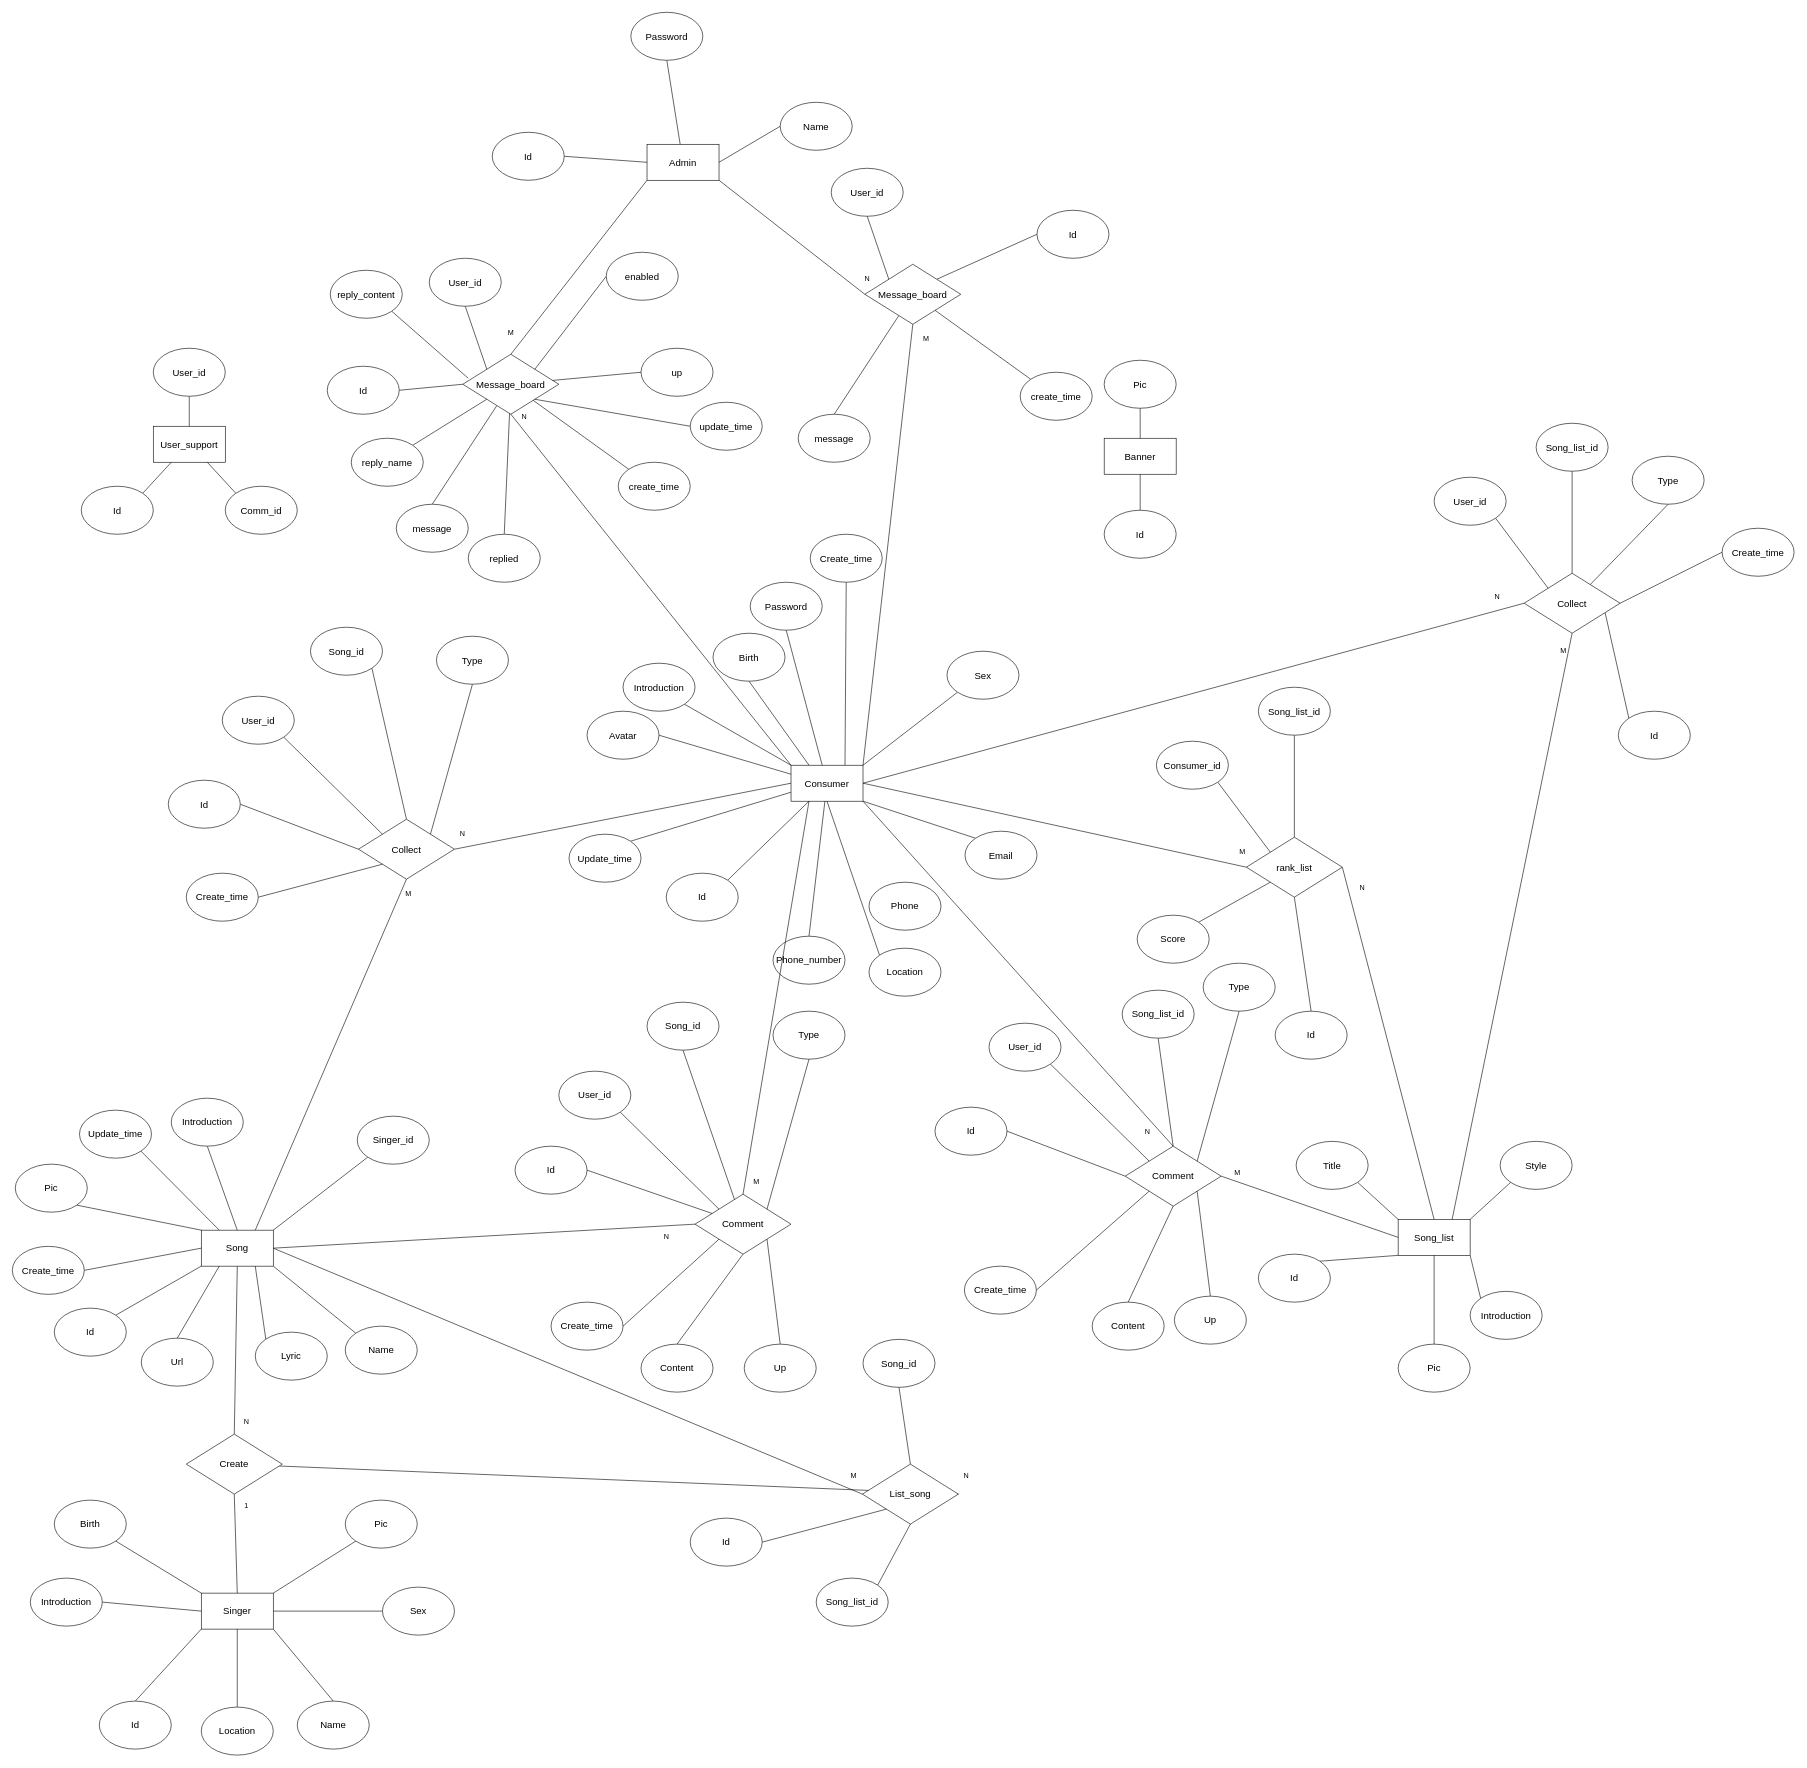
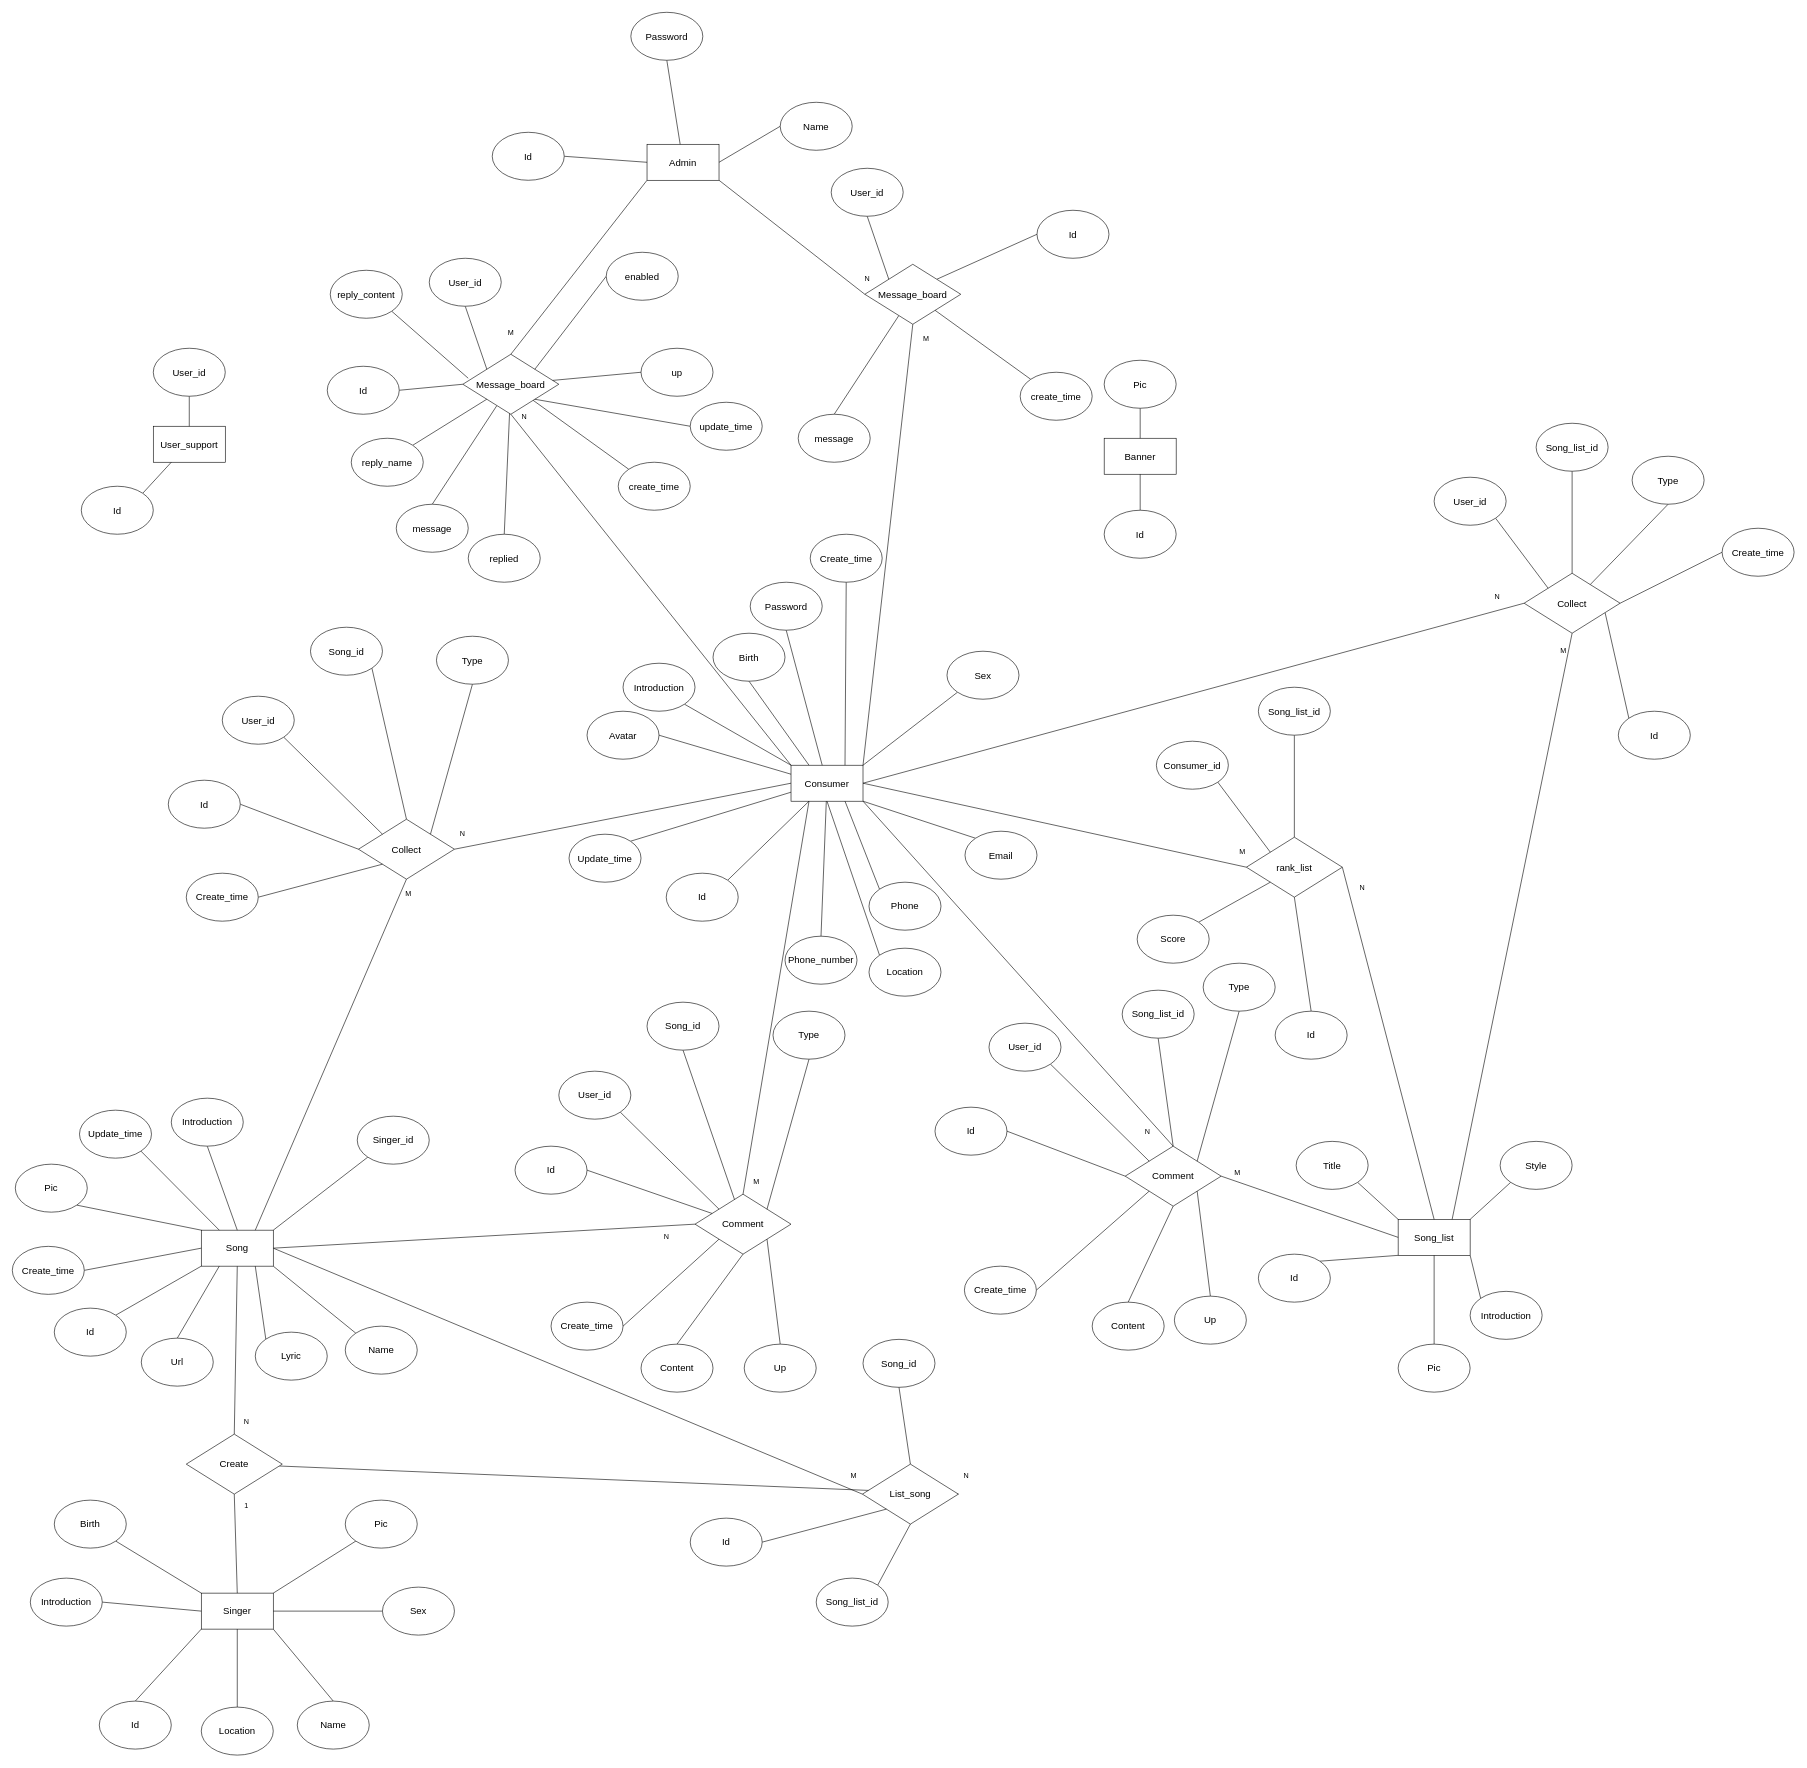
edge "User_support" -- "Comm_id": removed
node "Comm_id": removed
edge "Consumer" -- "Phone": added
node "Phone_number": moved (809, 960) -> (821, 960)
